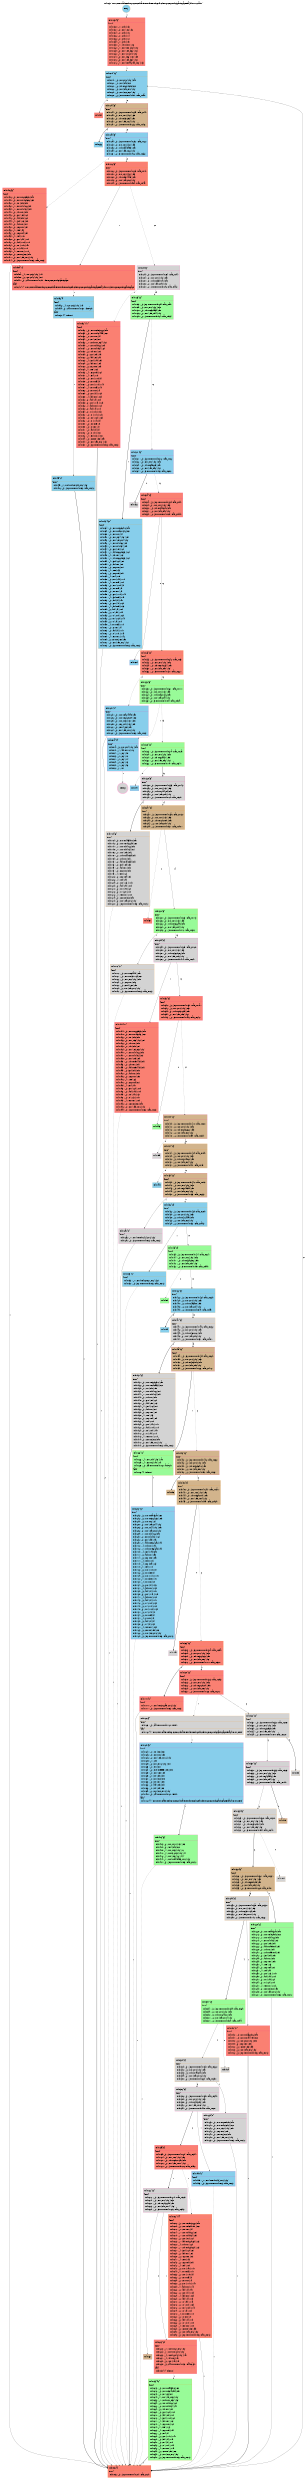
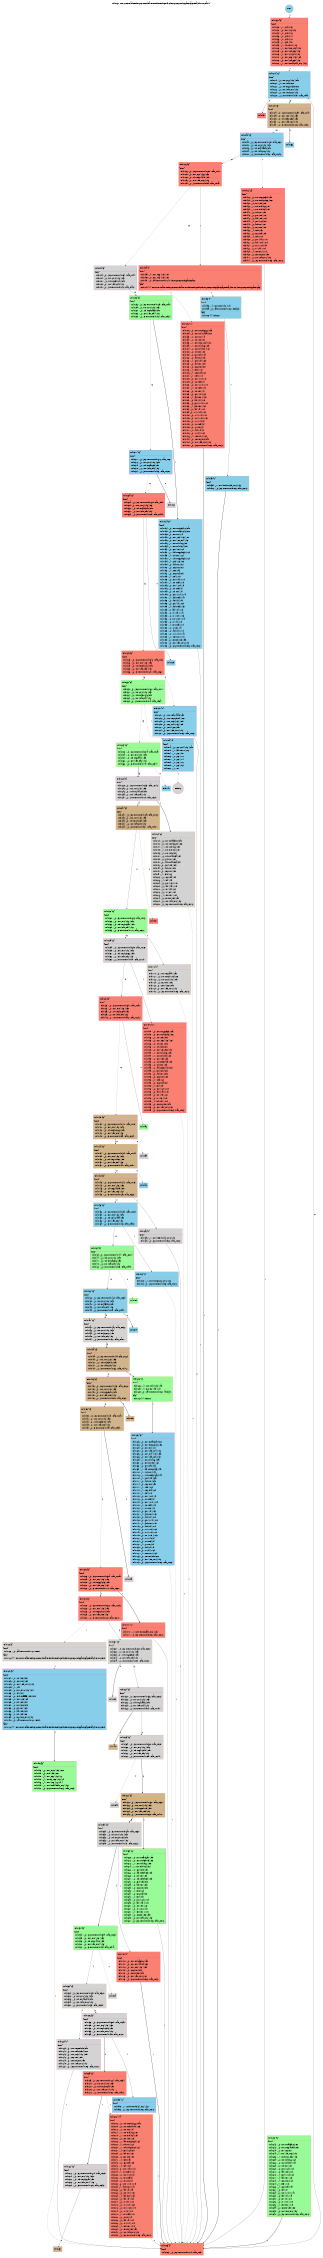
node "Entry": label "Entry" -> "Users"
node "0x401d31 [83]": removed
node "0x401825 [30]": removed
